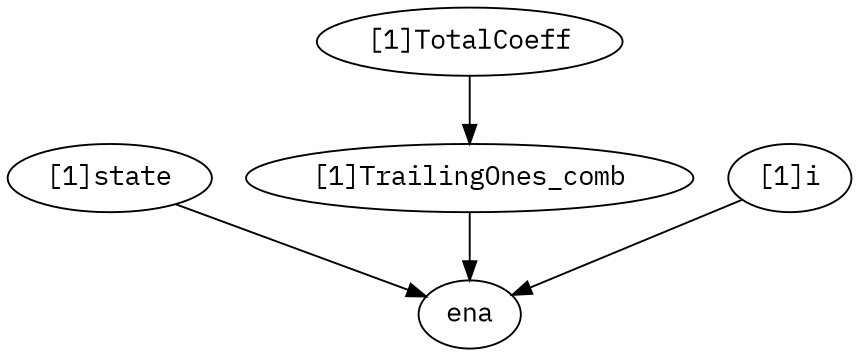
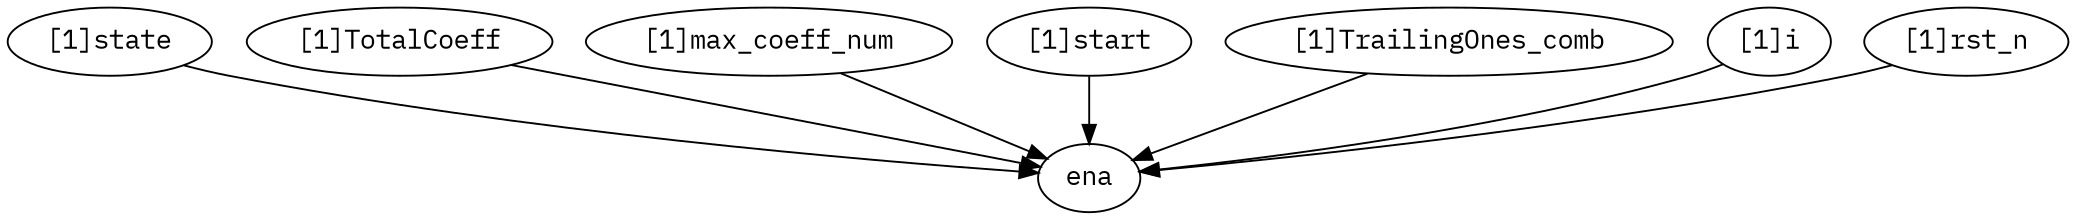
node "[1]max_coeff_num": added
node "[1]start": added
node "[1]rst_n": added
edge "[1]TotalCoeff" -> "[1]TrailingOnes_comb": now "[1]TotalCoeff" -> "ena"
